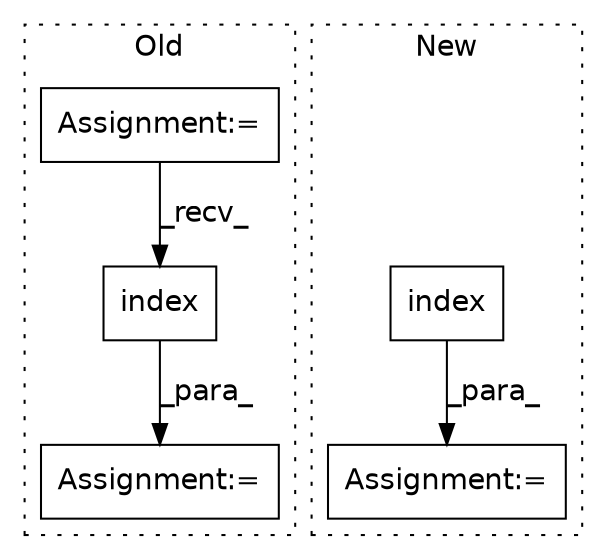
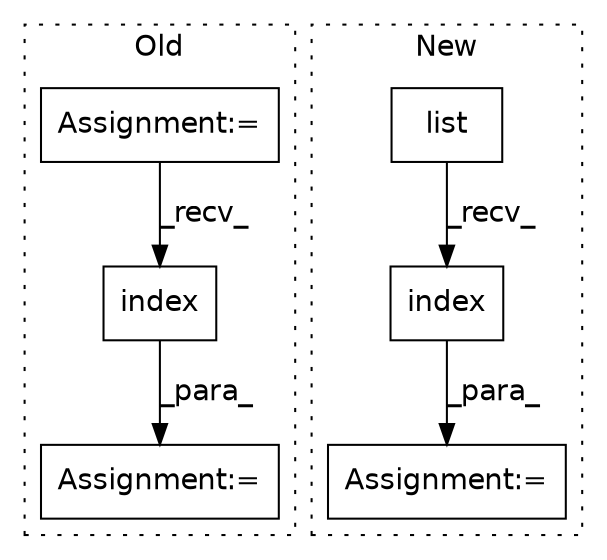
node "list": added
